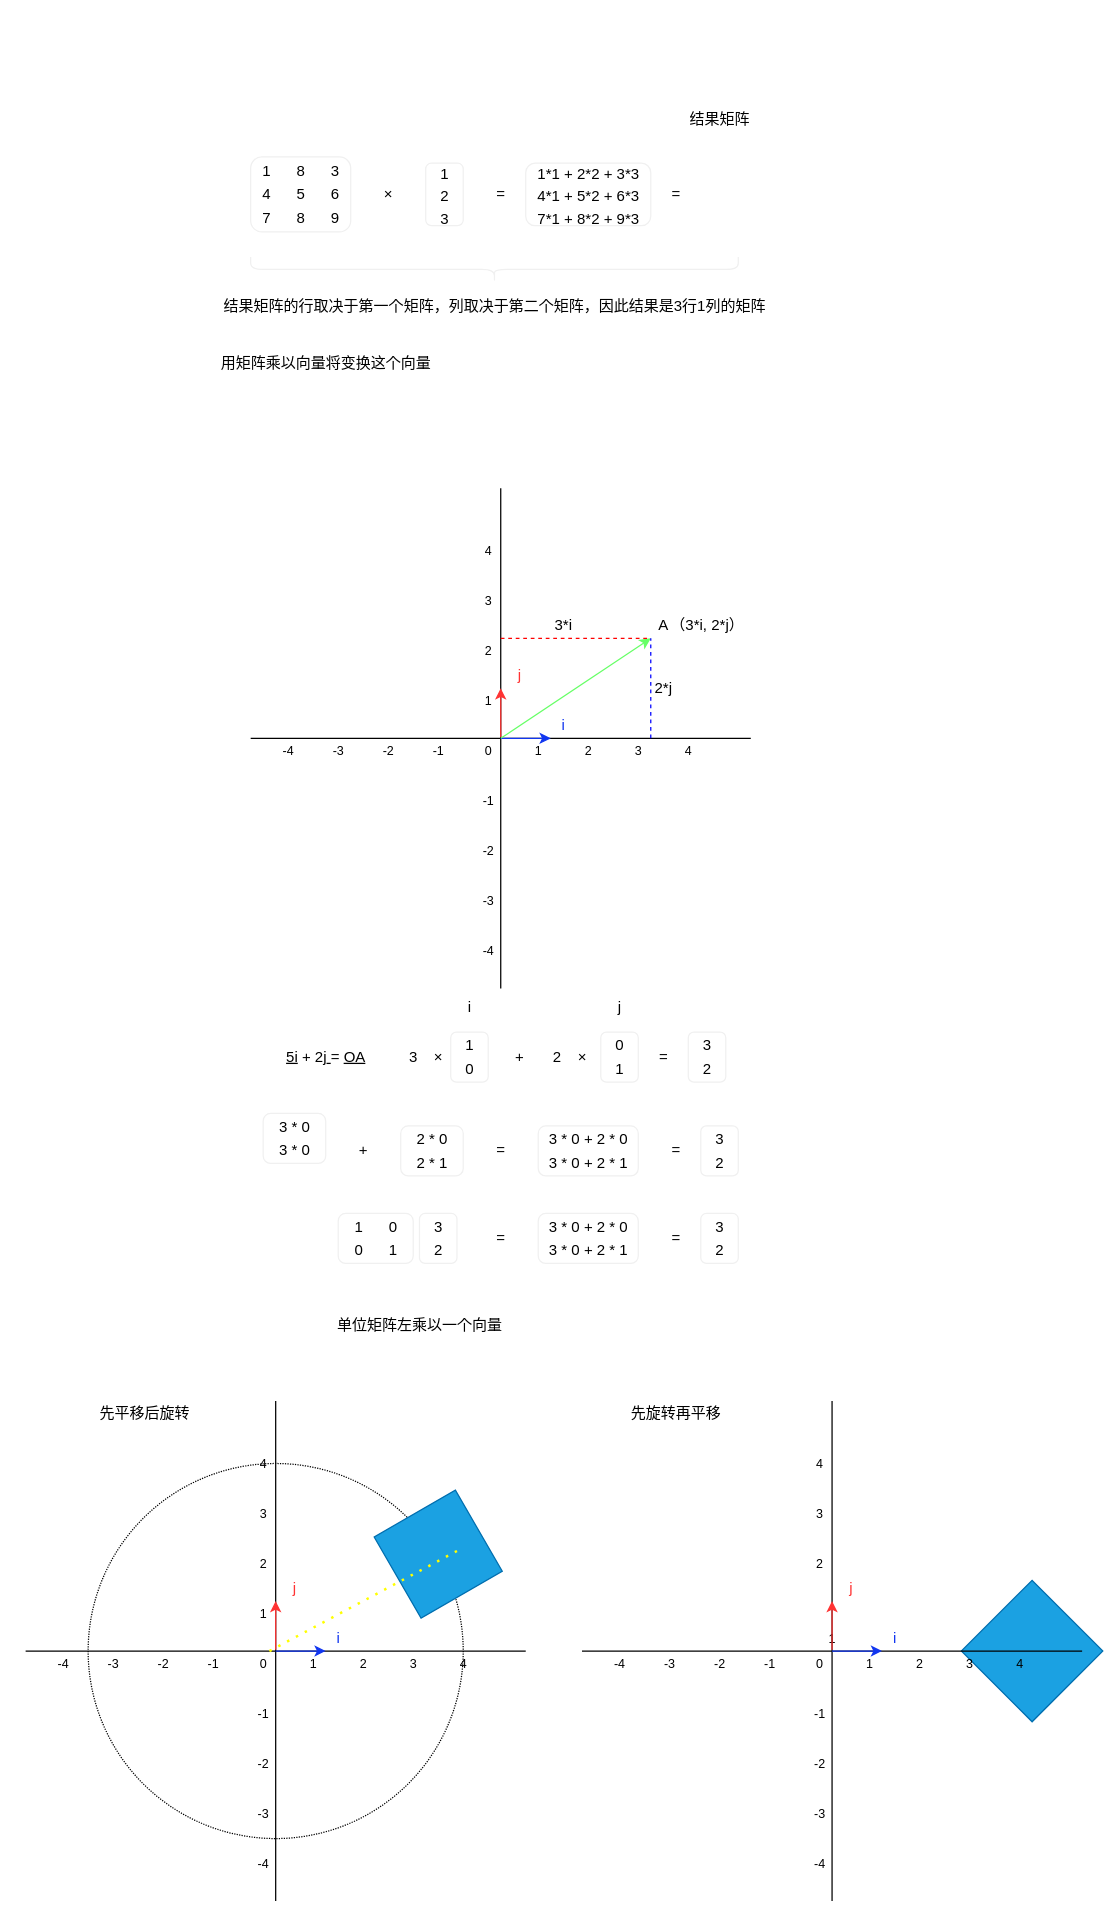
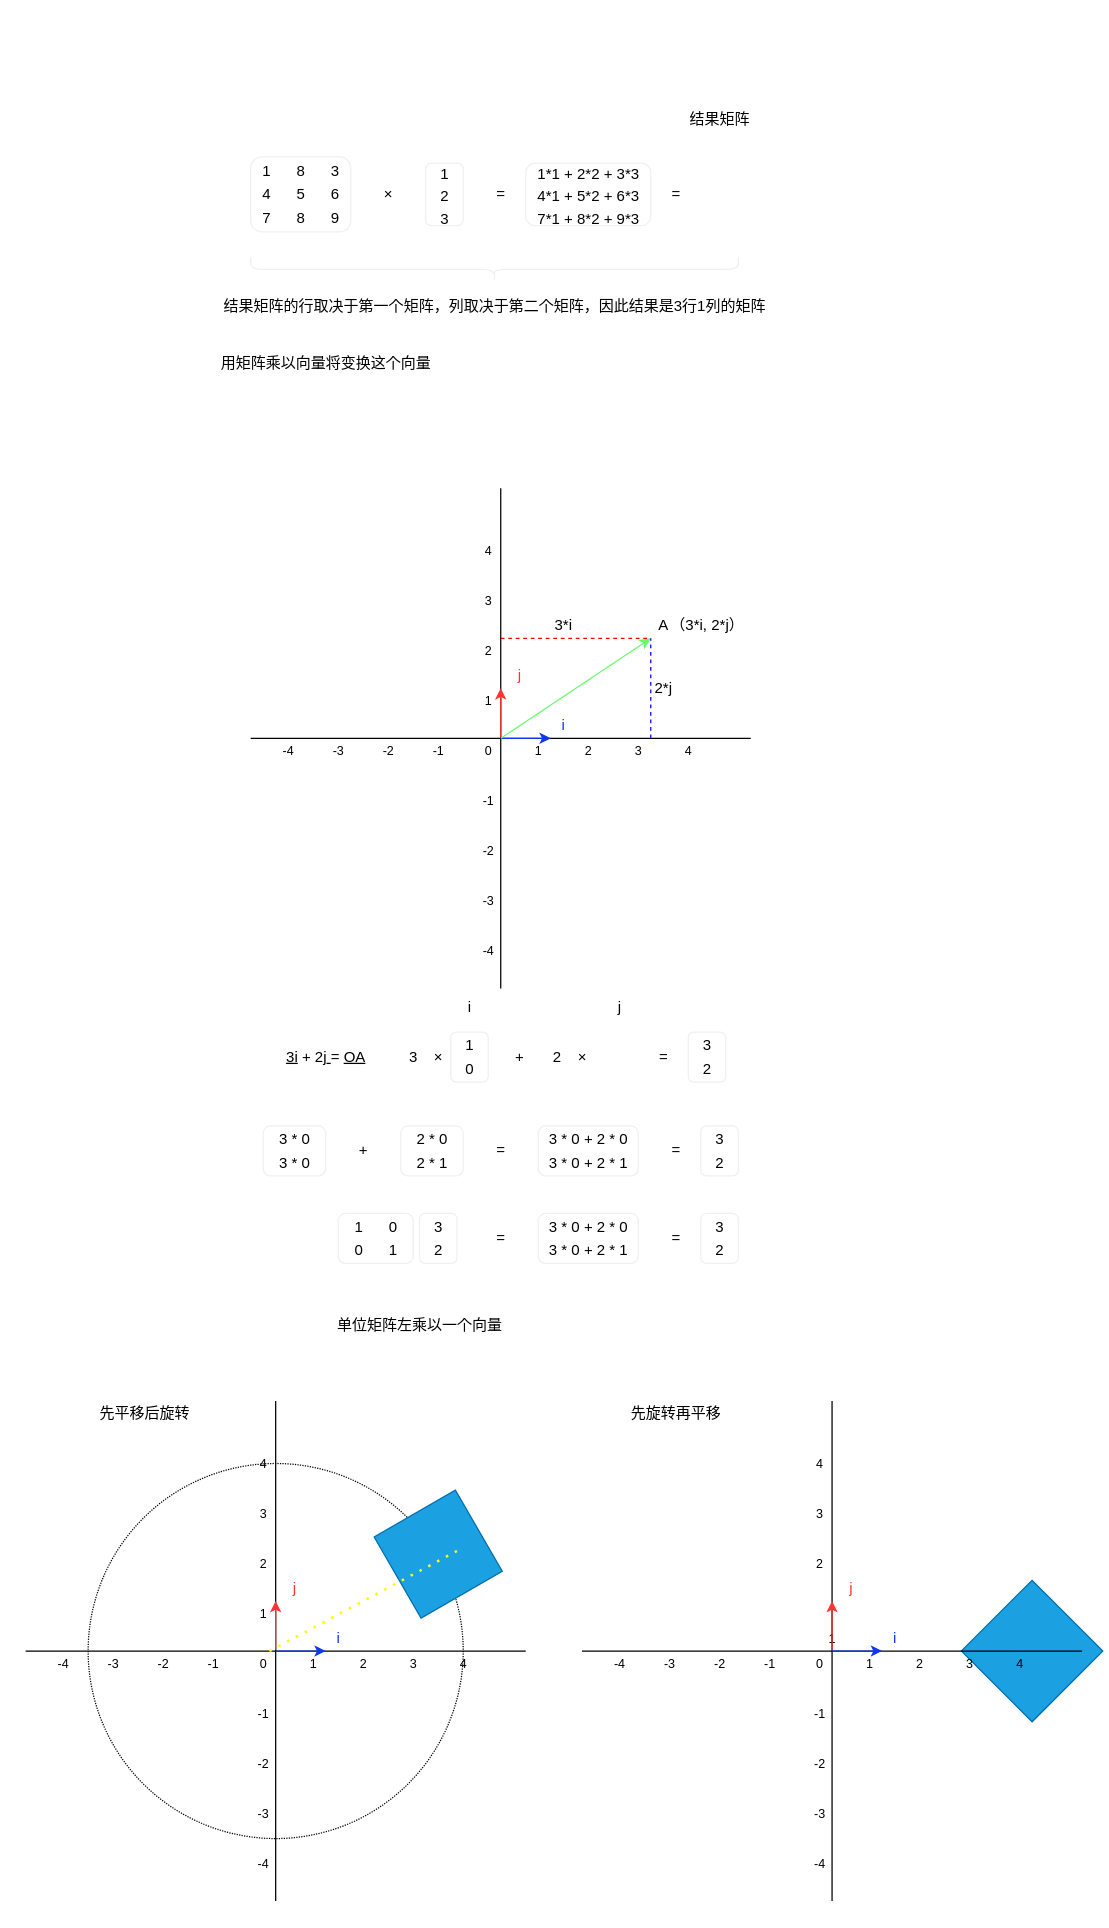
node "5i + 2j = OA": label "5i + 2j = OA" -> "3i + 2j = OA"
node "0 1": removed
node "3 * 0 3 * 0": moved (294, 1138) -> (294, 1151)
